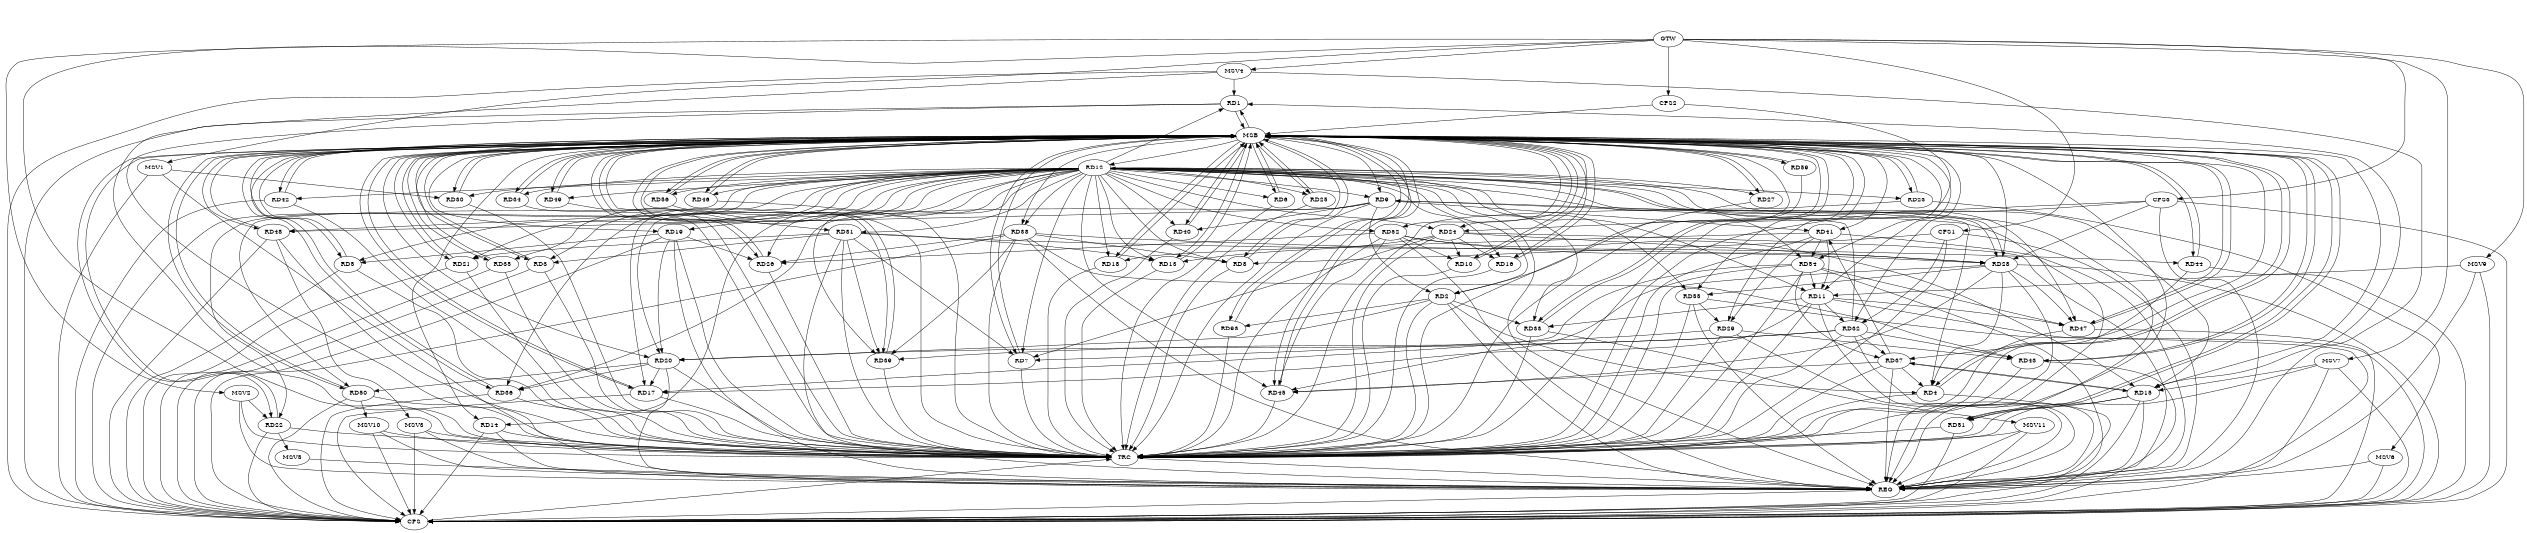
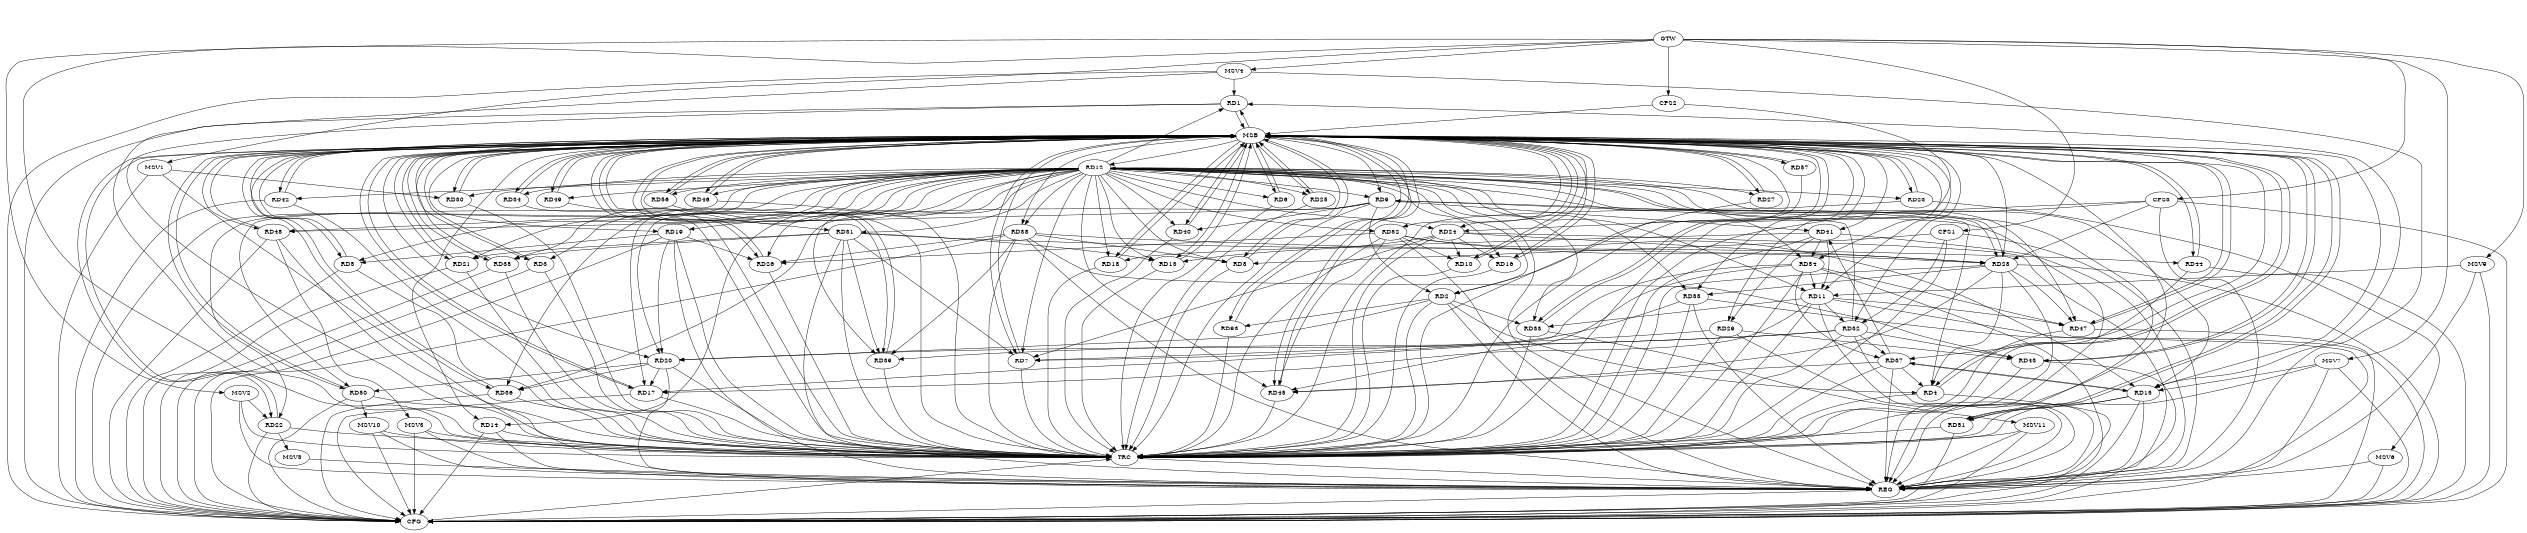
node "RD59": label "RD59" -> "RD57"
edge "RD31" -> "RD3": now "RD31" -> "RD35"
edge "RD55" -> "RD29": now "RD55" -> "RD7"
node "CPS": label "CPS" -> "CFG"
